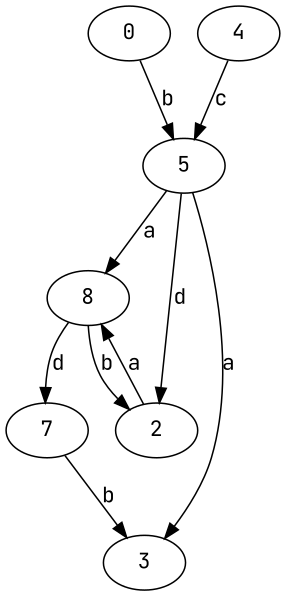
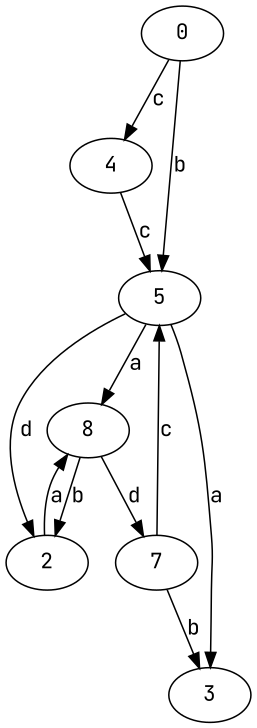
edge "0" -> "4": added, label "c"
edge "7" -> "5": added, label "c"
